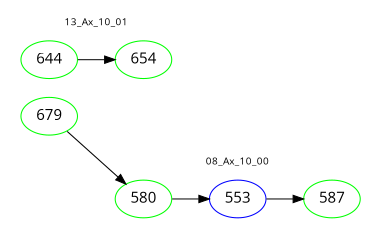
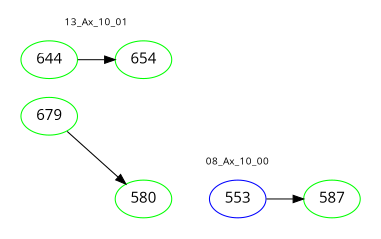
edge "580" -> "553": removed
